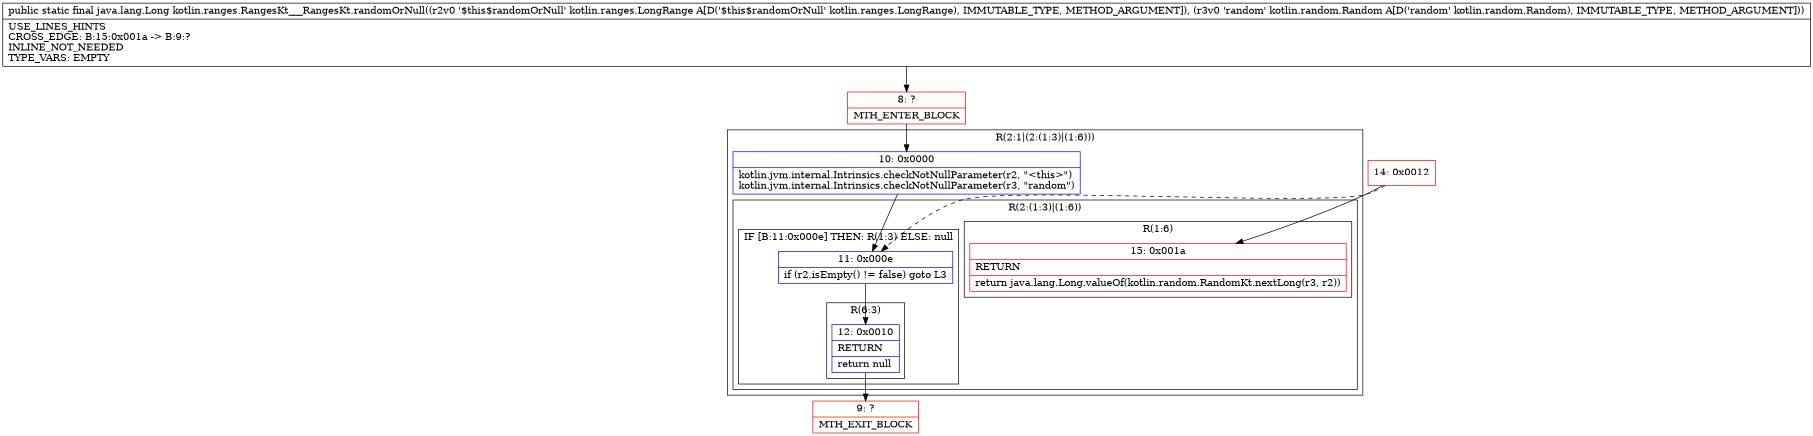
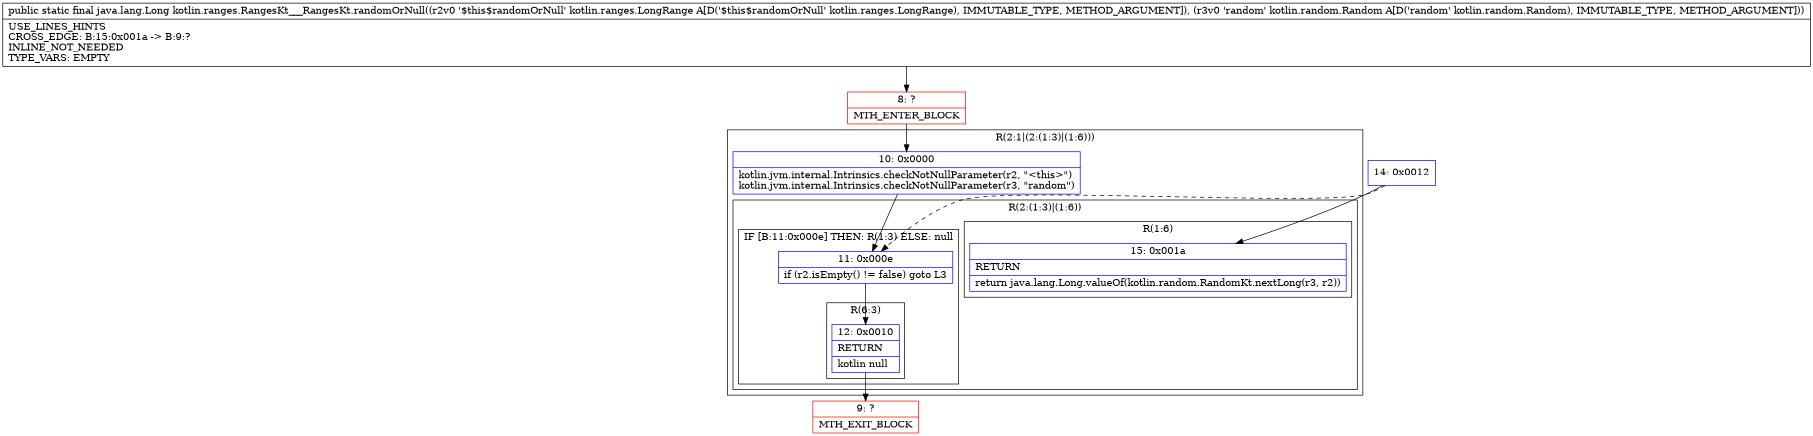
node "14: 0x0012": color red -> blue
node "15: 0x001a": color red -> blue
node "12: 0x0010": text "return null" -> "kotlin null"
